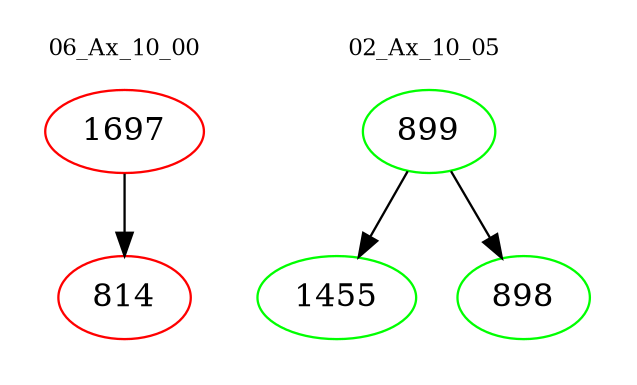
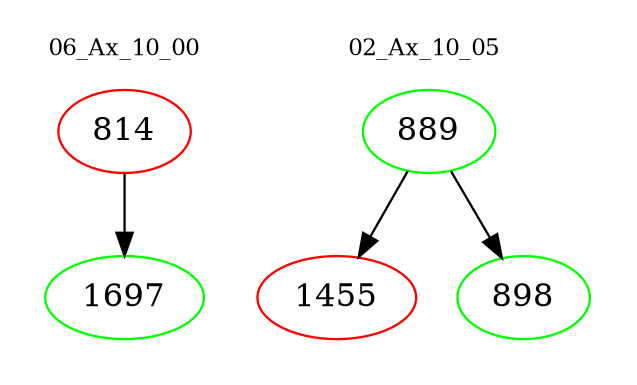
node "1697": color red -> green
node "899": label "899" -> "889"
edge "1697" -> "814": reversed
node "1455": color green -> red
